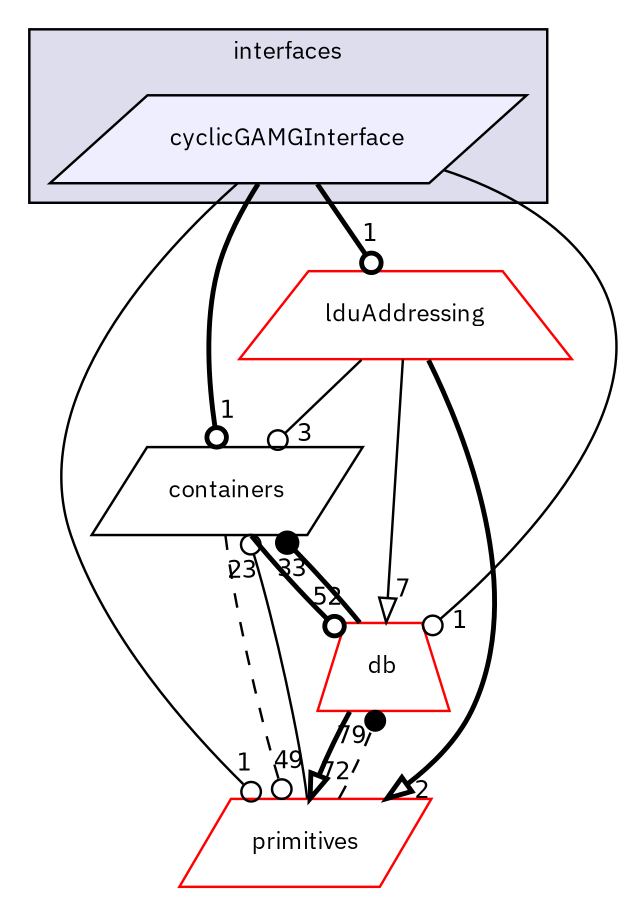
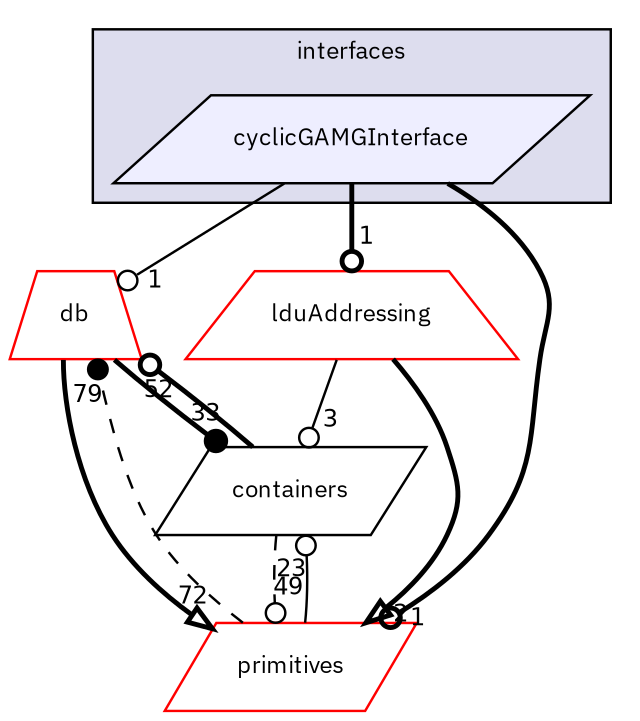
edge "cyclicGAMGInterface" -> "containers": removed
edge "lduAddressing" -> "db": removed
edge "cyclicGAMGInterface" -> "primitives": style solid -> bold
